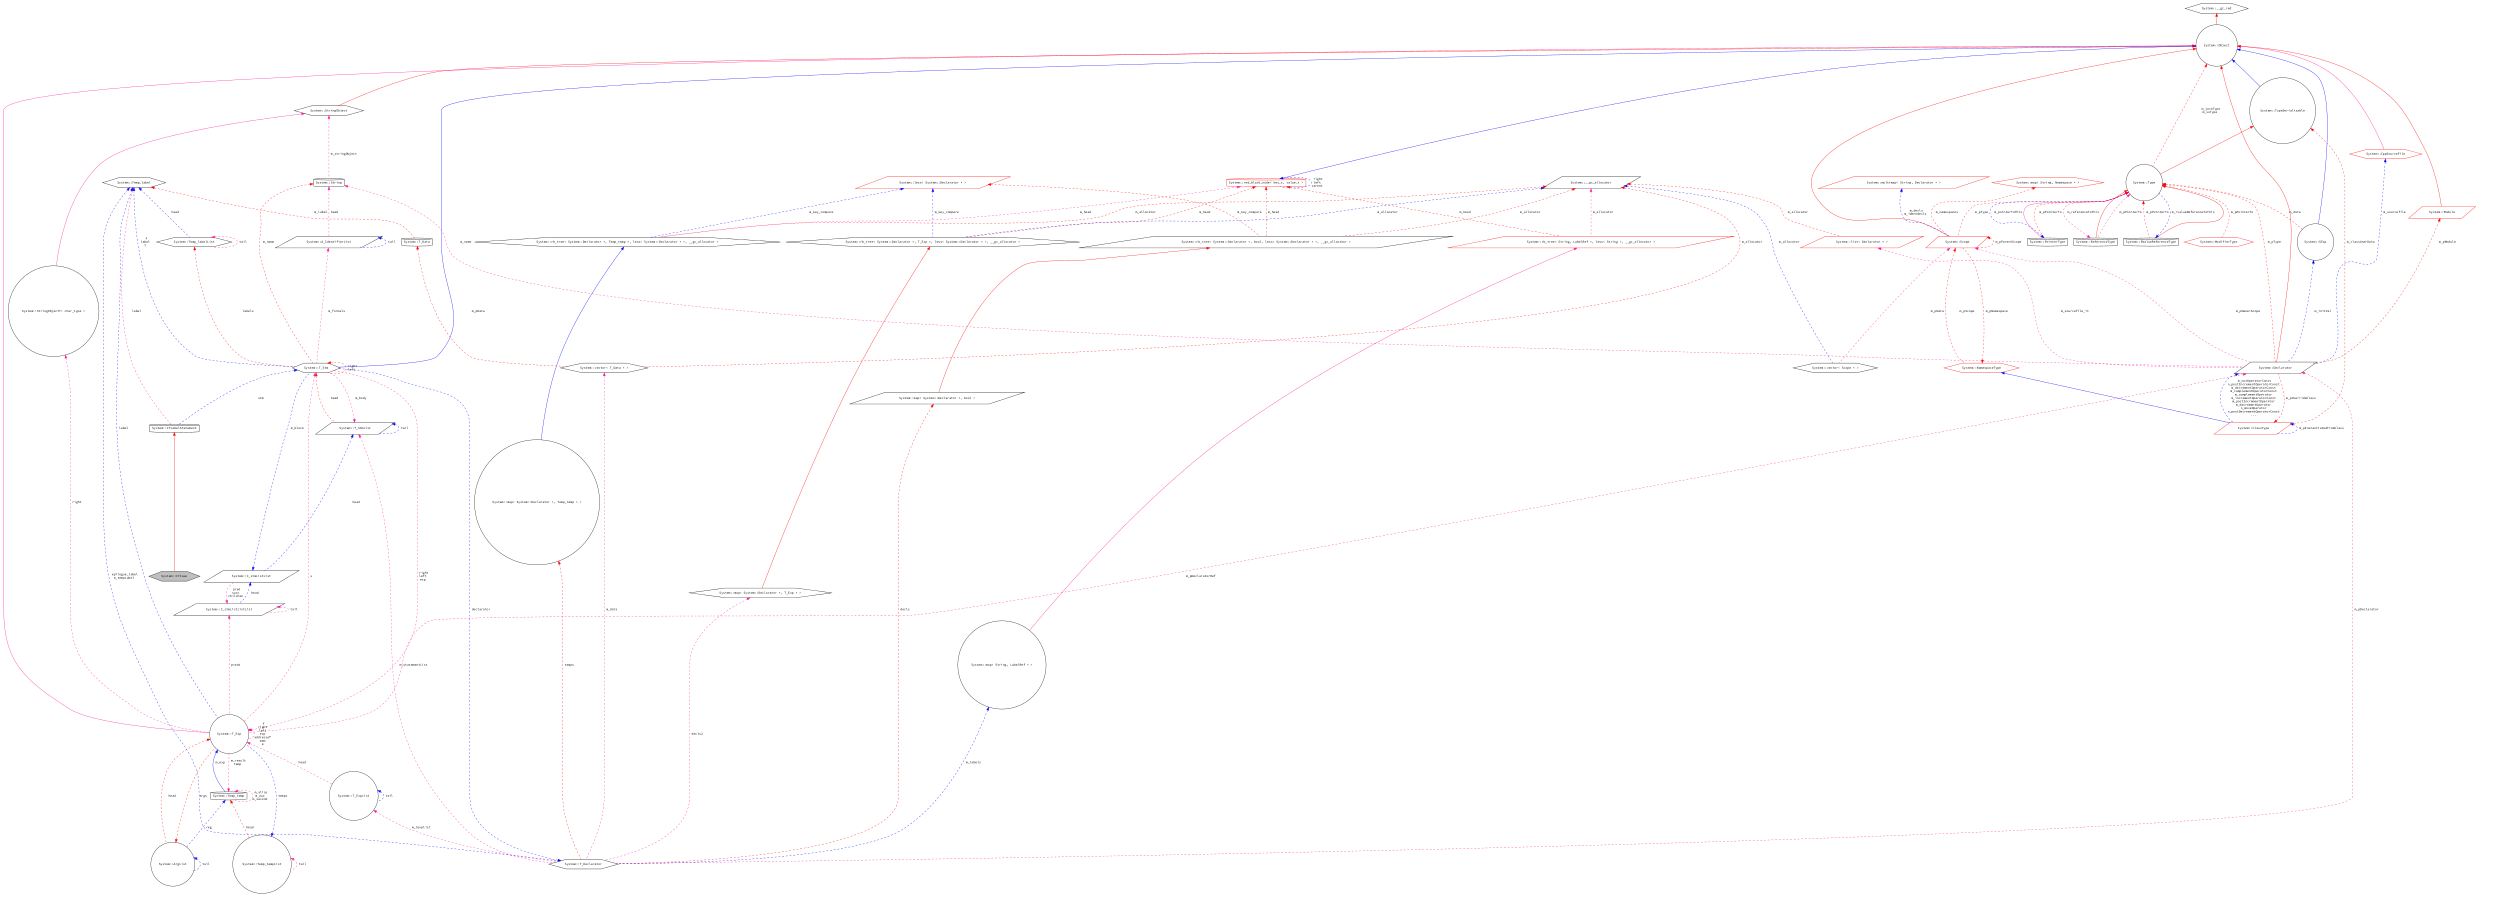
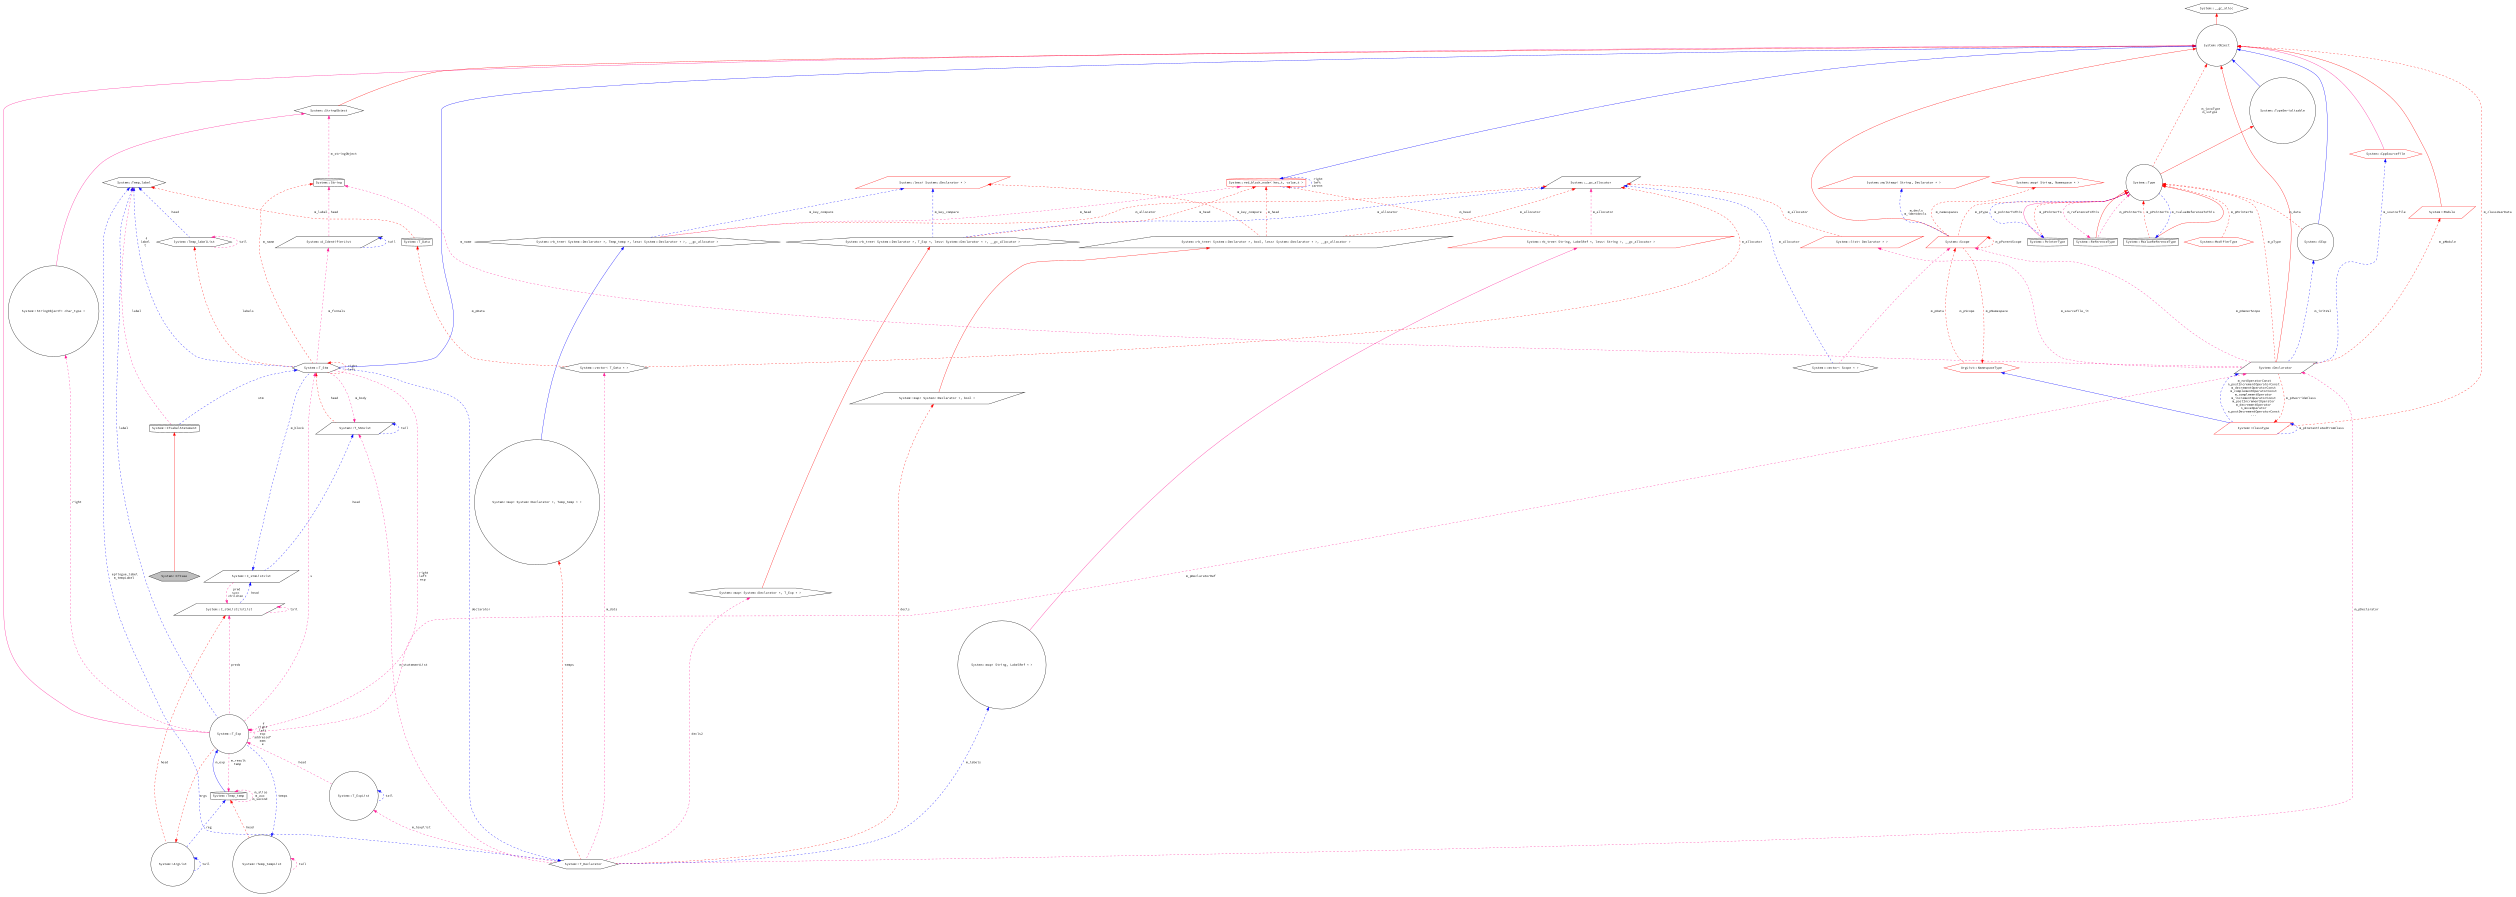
node "System::__gc_red": label "System::__gc_red" -> "System::__gc_alloc"
edge "System::ClassType" -> "System::TypeSerializable": now "System::ClassType" -> "System::Object"
node "System::NamespaceType": label "System::NamespaceType" -> "ArgList::NamespaceType"
edge "System::ArgList" -> "System::T_Exp": now "System::ArgList" -> "System::C_stmListListList"
